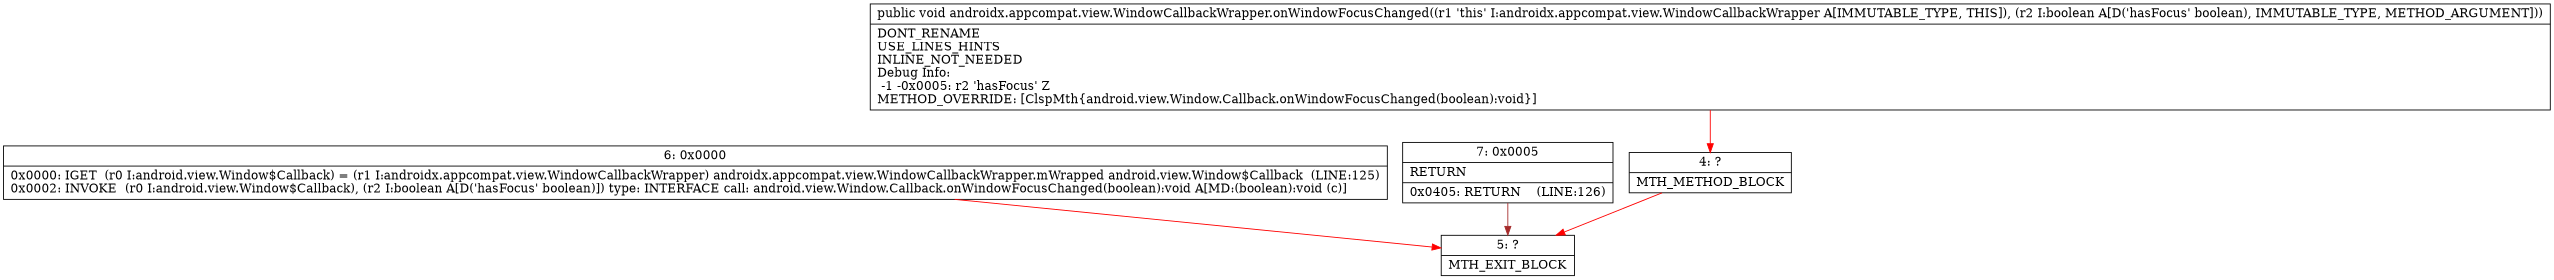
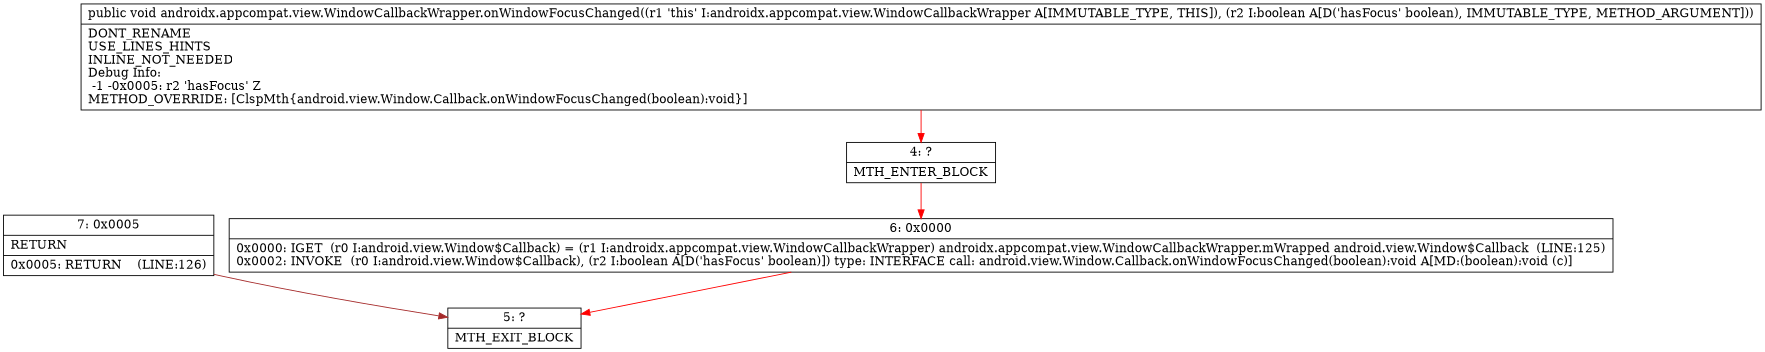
node "4: ?": text "MTH_METHOD_BLOCK" -> "MTH_ENTER_BLOCK"
node "7: 0x0005": text "0x0405: RETURN    (LINE:126)" -> "0x0005: RETURN    (LINE:126)"
edge "4: ?" -> "5: ?": now "4: ?" -> "6: 0x0000"
